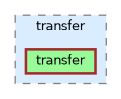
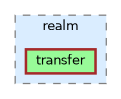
cluster "transfer": label "transfer" -> "realm"
